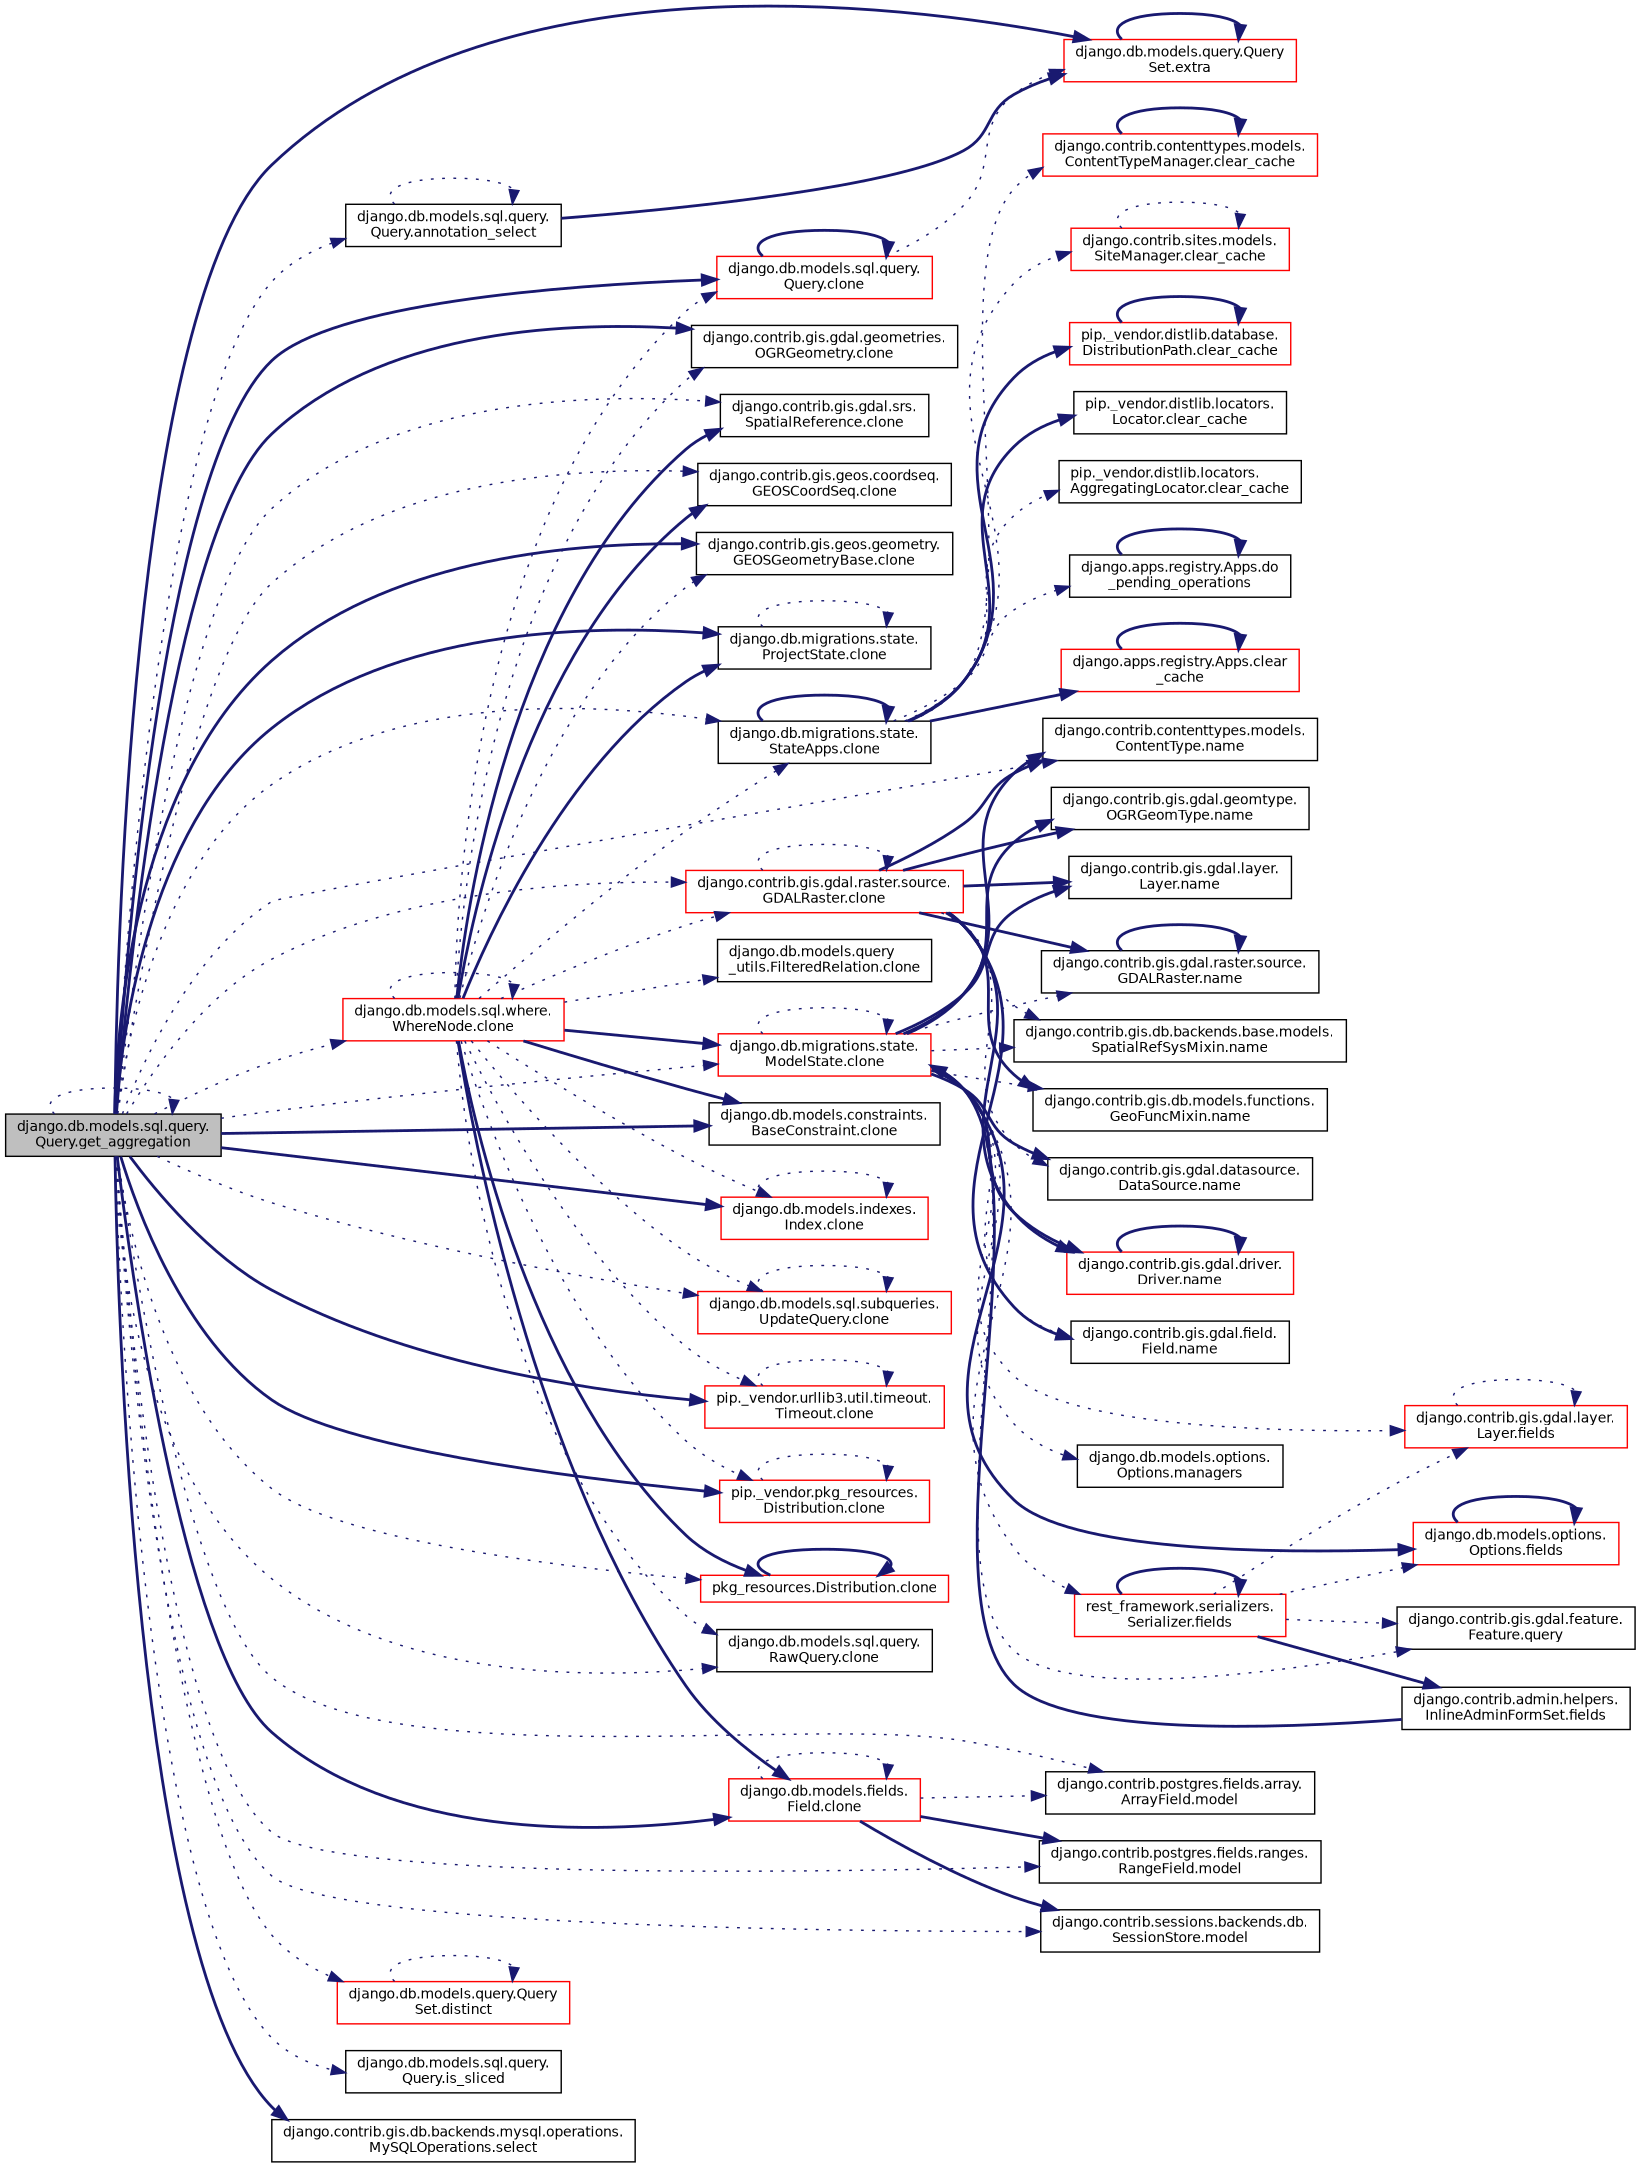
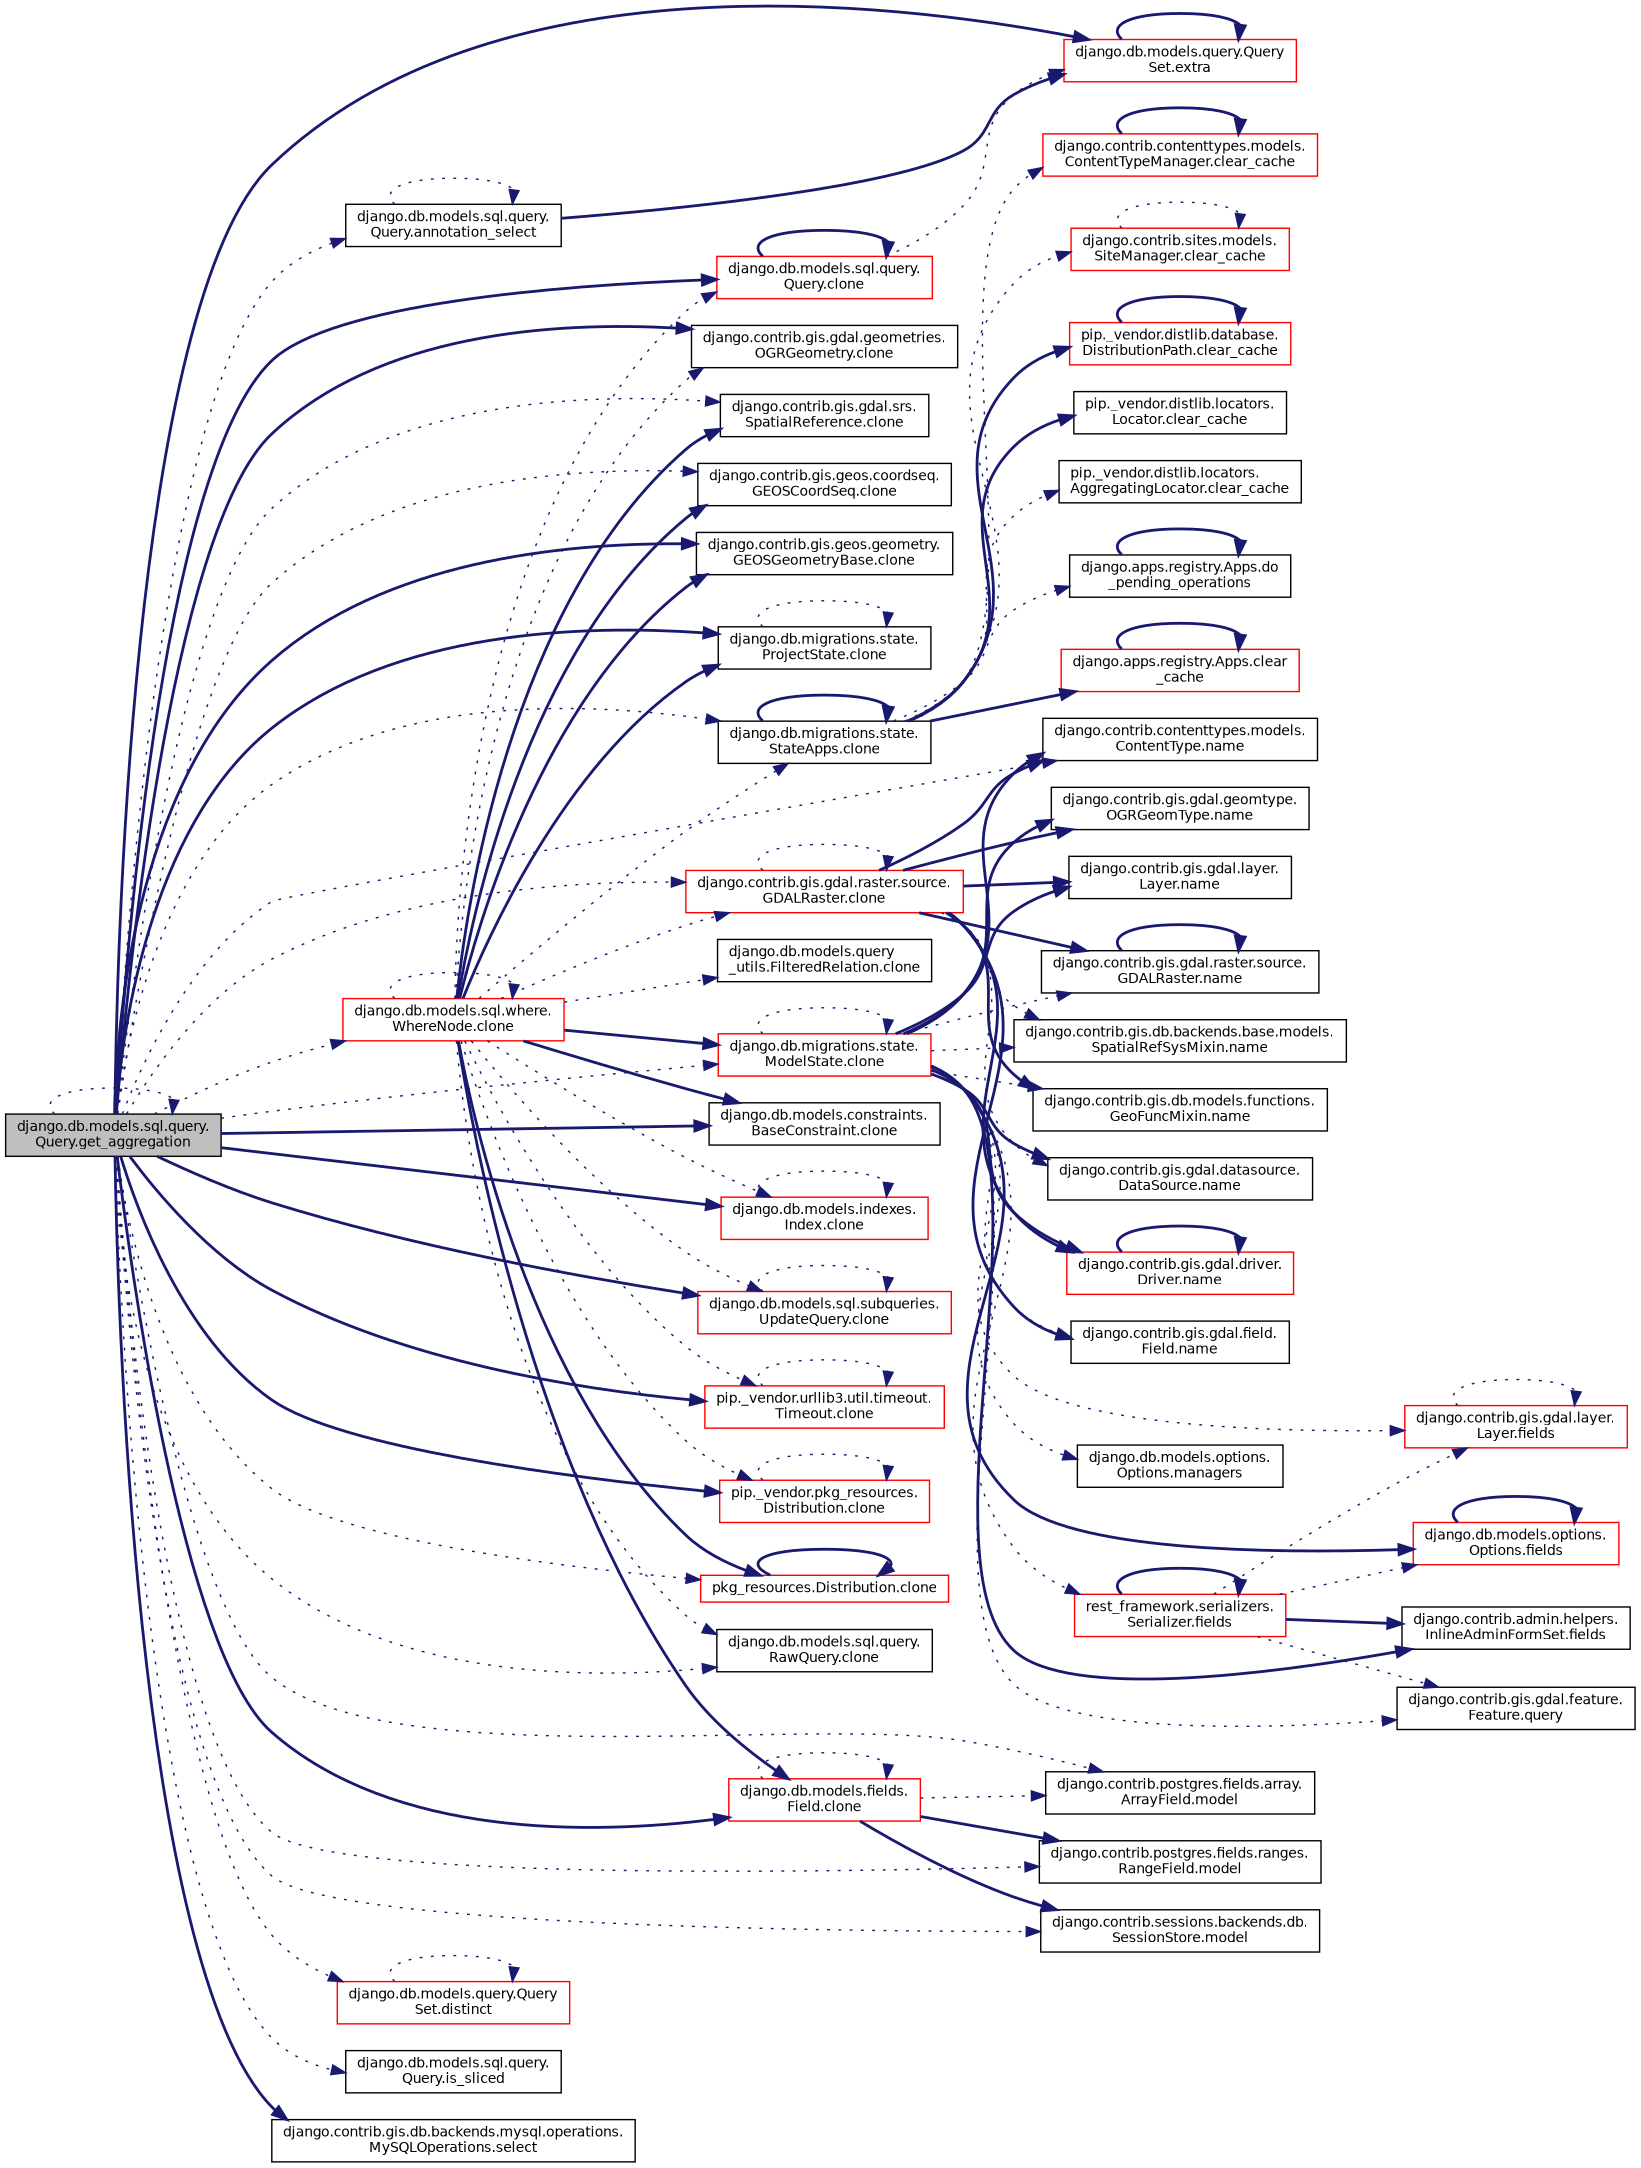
edge "django.db.models.sql.where. WhereNode.clone" -> "django.contrib.gis.geos.geometry. GEOSGeometryBase.clone": style dotted -> bold
edge "django.db.models.sql.query. Query.get_aggregation" -> "django.db.models.sql.subqueries. UpdateQuery.clone": style dotted -> bold
edge "django.contrib.admin.helpers. InlineAdminFormSet.fields" -> "django.db.migrations.state. ModelState.clone": reversed
